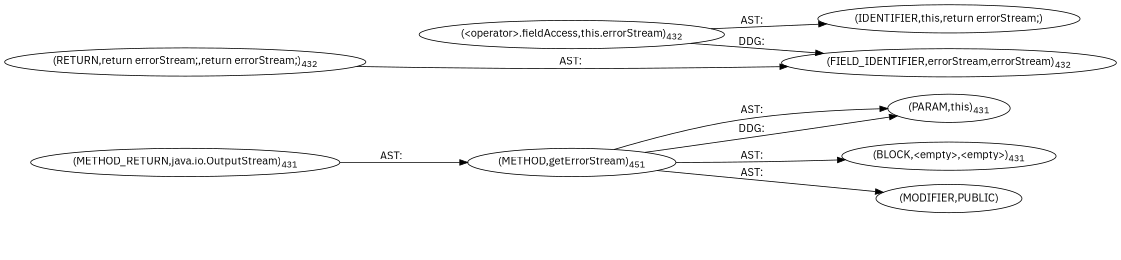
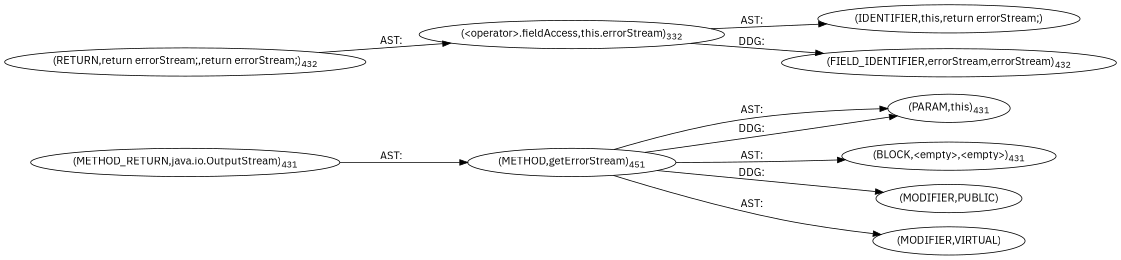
node "(<operator>.fieldAccess,this.errorStream)": text "432" -> "332"
edge "(RETURN,return errorStream;,return errorStream;)" -> "(FIELD_IDENTIFIER,errorStream,errorStream)": now "(RETURN,return errorStream;,return errorStream;)" -> "(<operator>.fieldAccess,this.errorStream)"
edge "(METHOD,getErrorStream)" -> "(MODIFIER,PUBLIC)": label "AST: " -> "DDG: "
node "(MODIFIER,VIRTUAL)": added
